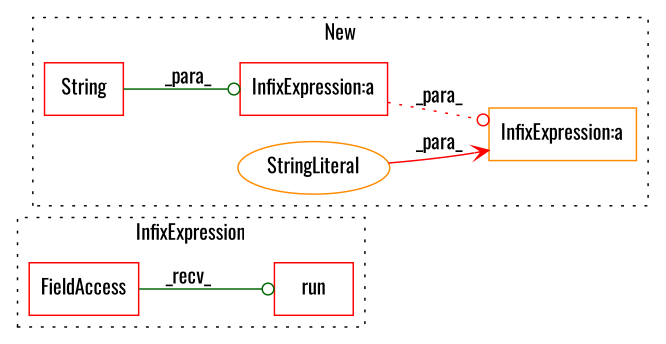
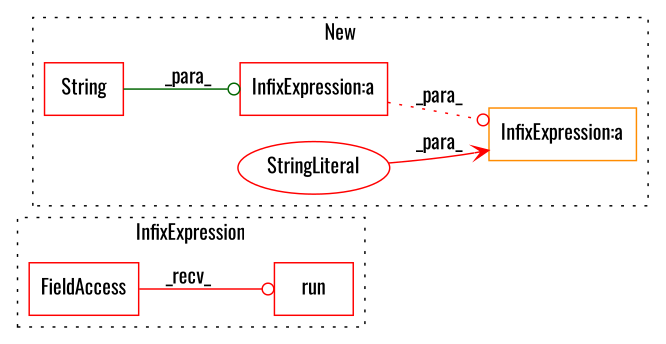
node "StringLiteral": color darkorange -> red
edge "FieldAccess" -> "run": color darkgreen -> red
